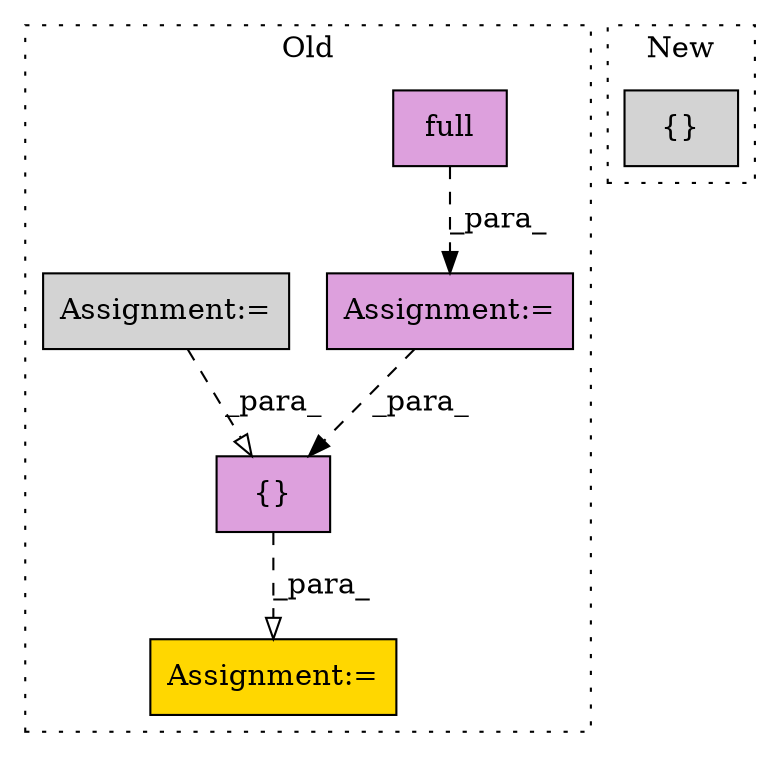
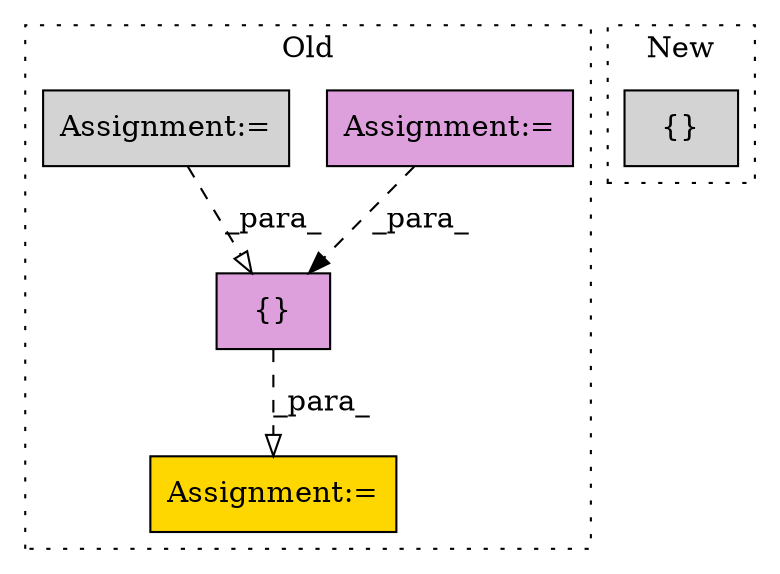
node "full": removed
